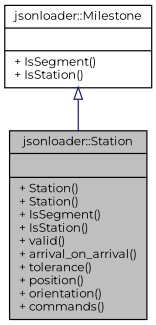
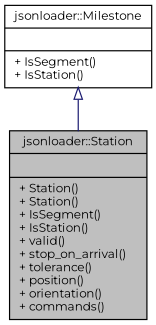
node "jsonloader::Station": text "+ arrival_on_arrival()" -> "+ stop_on_arrival()"
